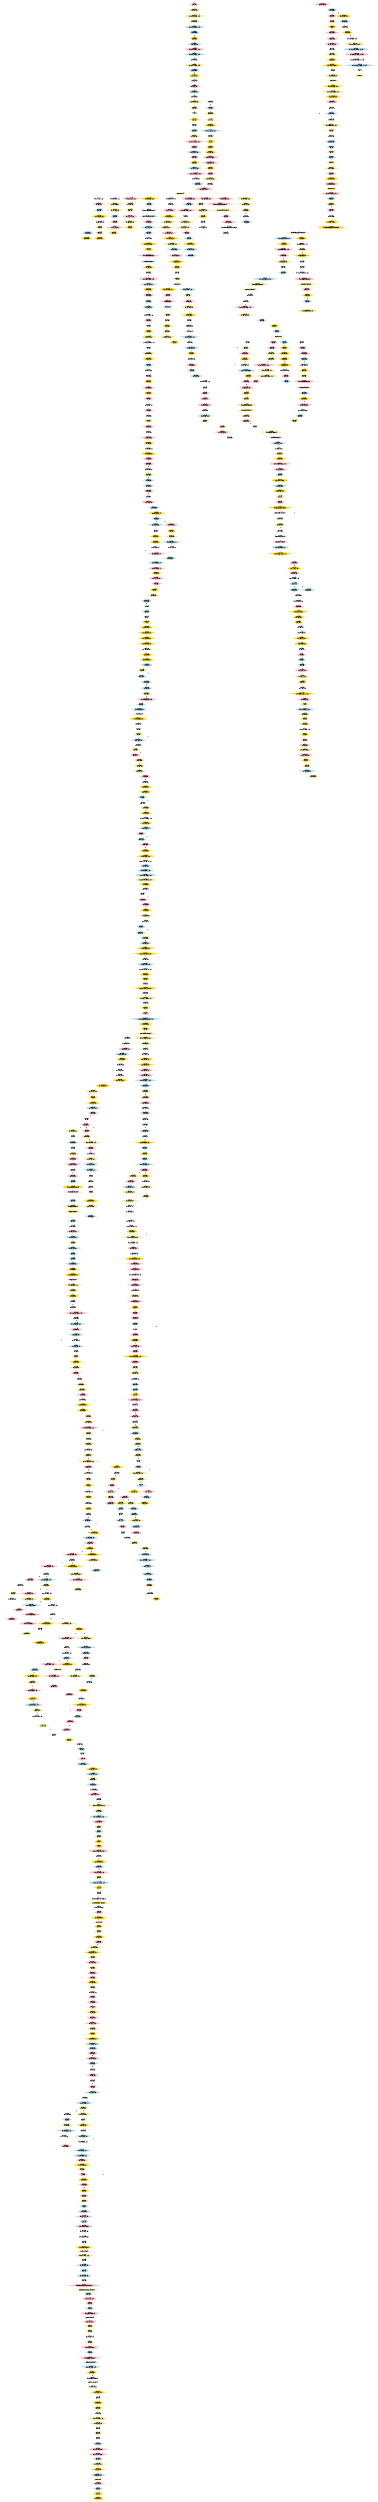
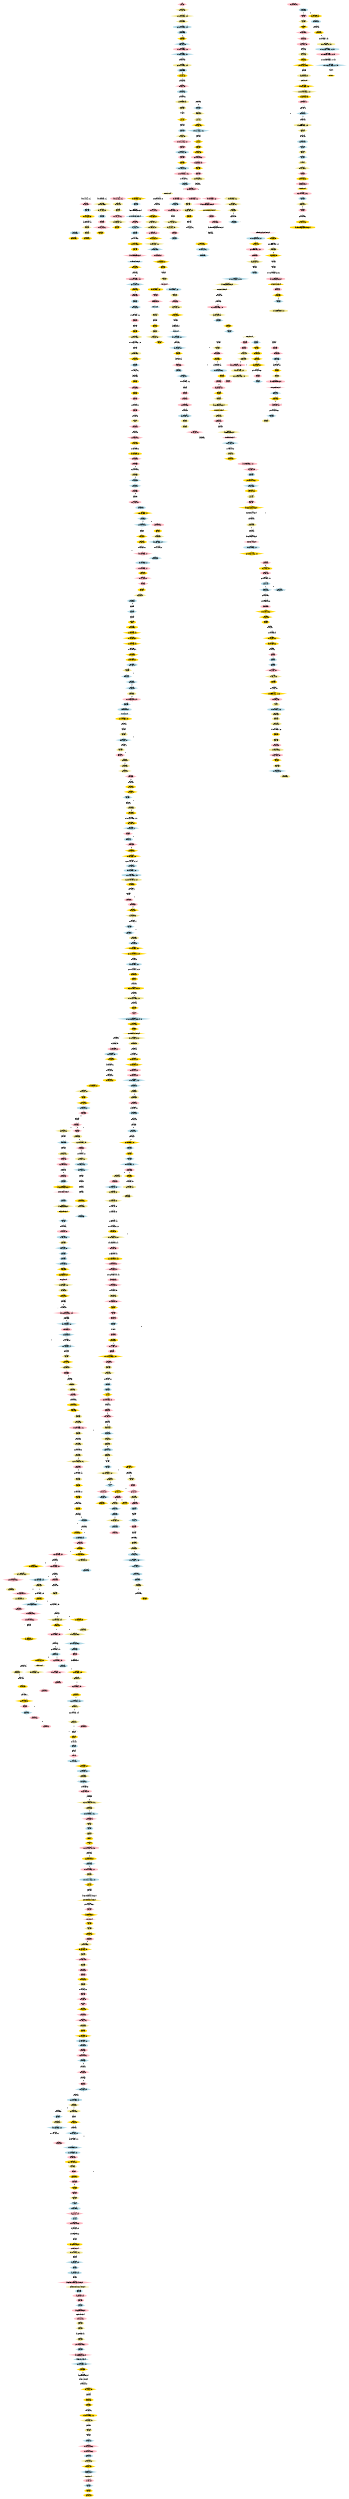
node "0x004075c1 movl %eax, 0x00424cdc": removed
node "0x0040766a movzwl %cl, (%edx,%eax)": label "0x0040766a movzwl %cl, (%edx,%eax)" -> "0x0040766a movb %cl, (%edx,%eax)"
node "0x004018f5 subl $0x140<UINT32>, %esp": fillcolor khaki -> gold
